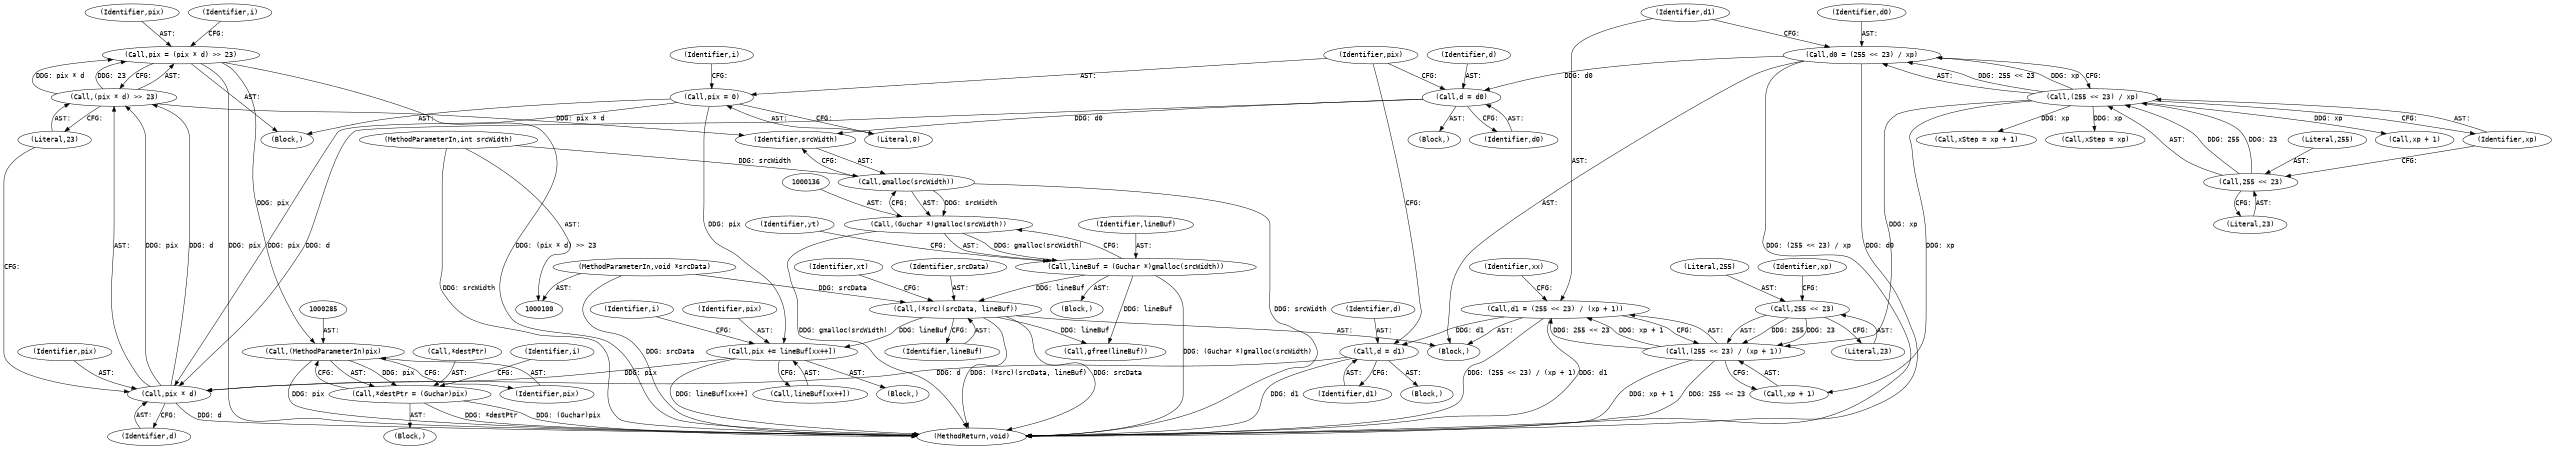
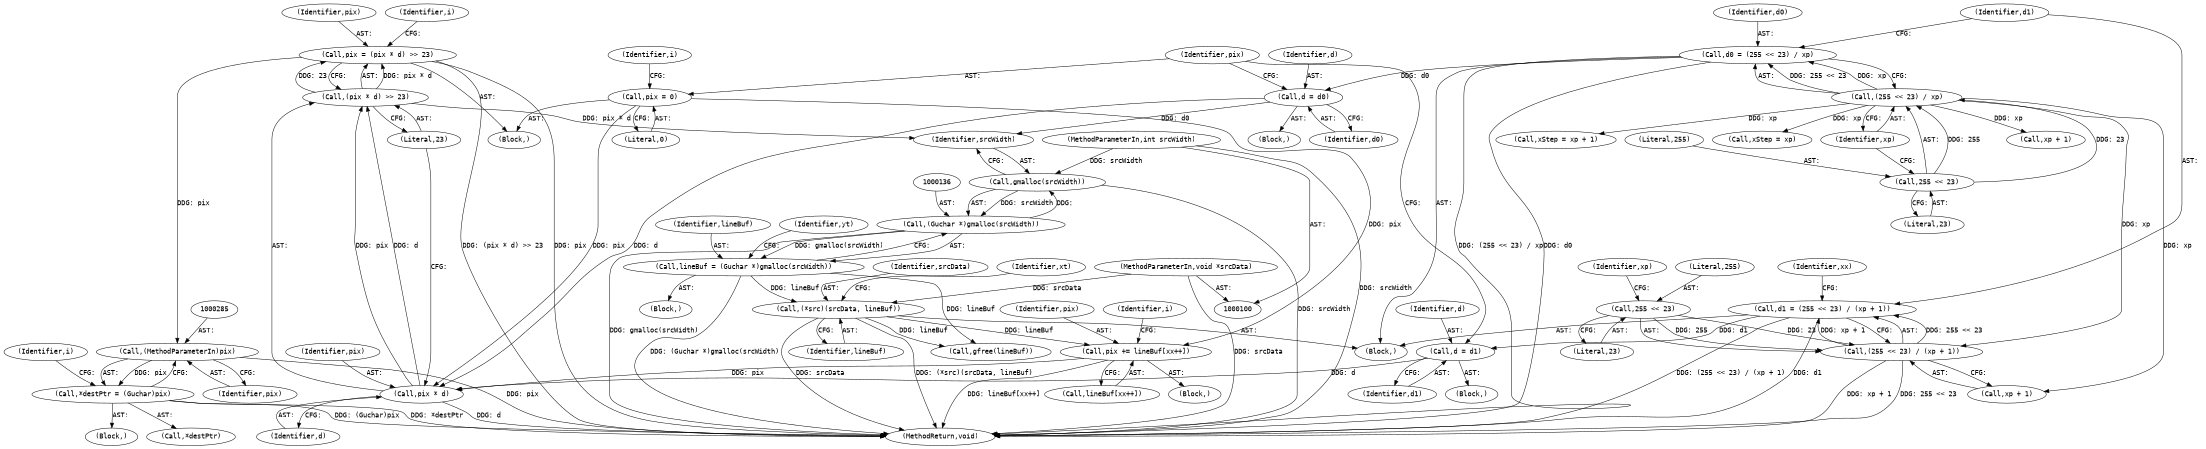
edge "(Call,(Guchar *)gmalloc(srcWidth))" -> "(Call,gmalloc(srcWidth))": label "CFG: " -> "DDG: "
edge "(Call,*destPtr)" -> "(Call,*destPtr = (Guchar)pix)": reversed
edge "(Call,d = d1)" -> "(MethodReturn,void)": removed, label "DDG: d1"
